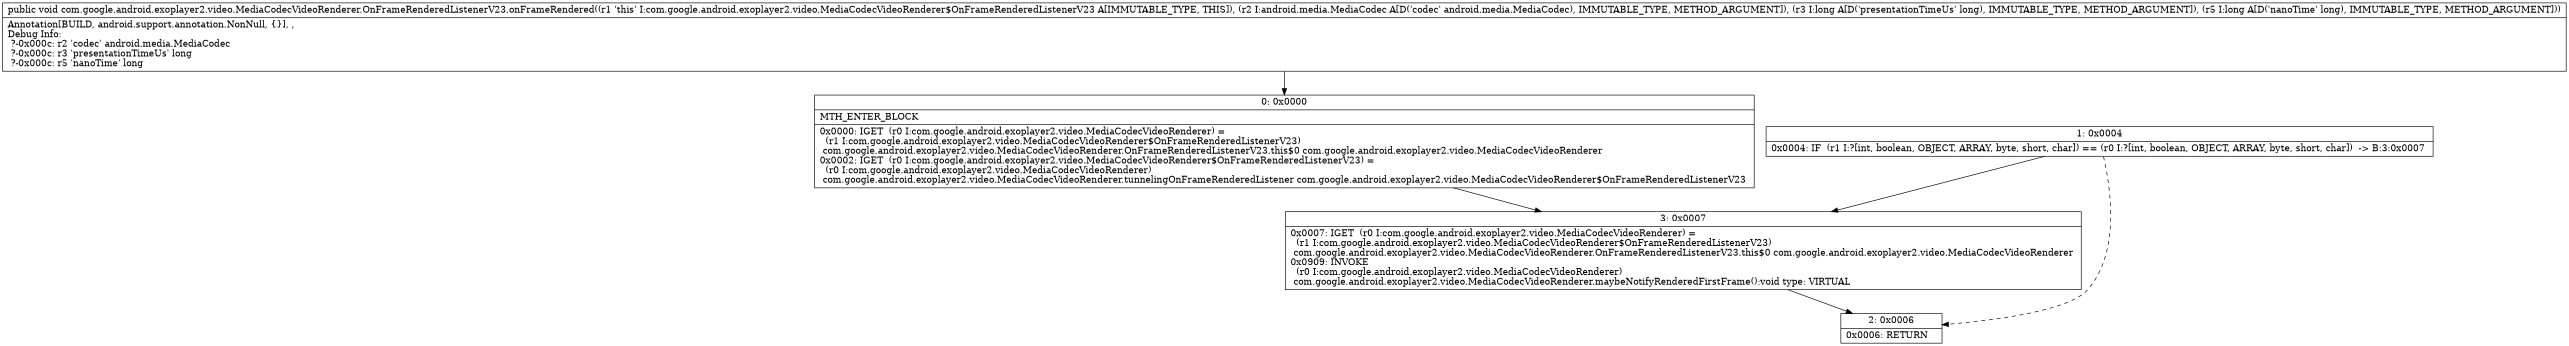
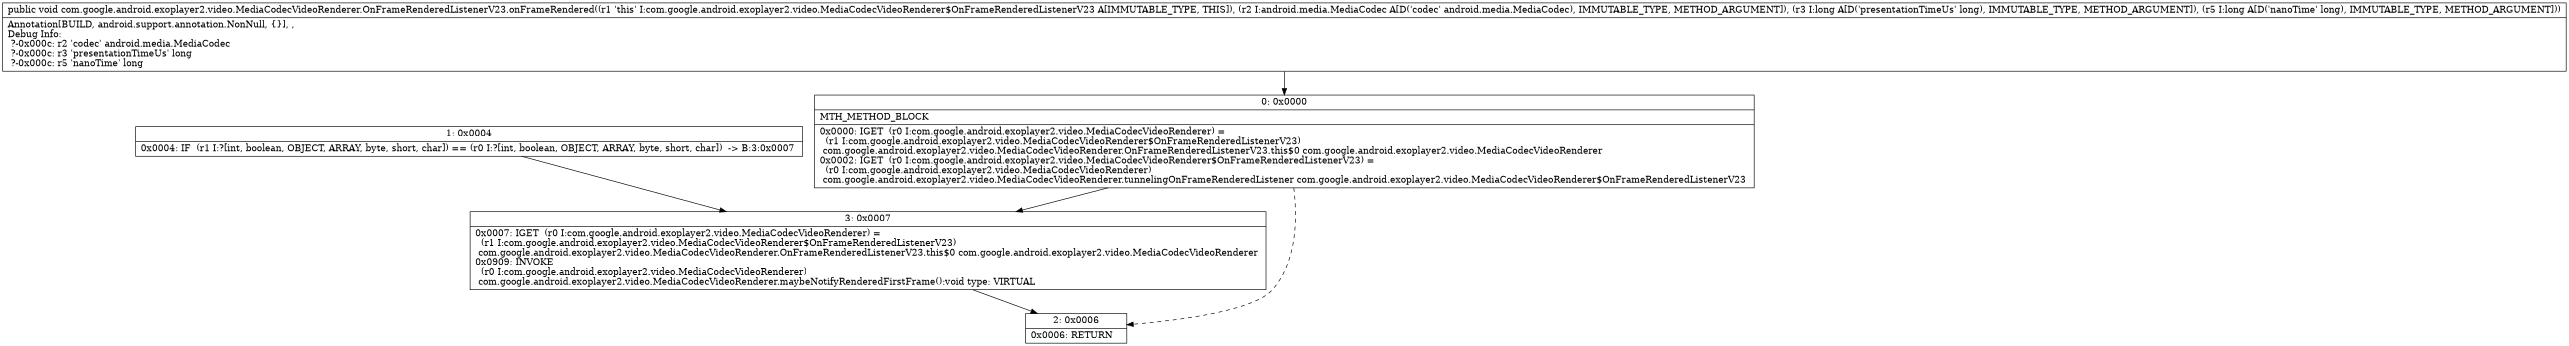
node "0: 0x0000": text "MTH_ENTER_BLOCK" -> "MTH_METHOD_BLOCK"
edge "1: 0x0004" -> "2: 0x0006": now "0: 0x0000" -> "2: 0x0006"
